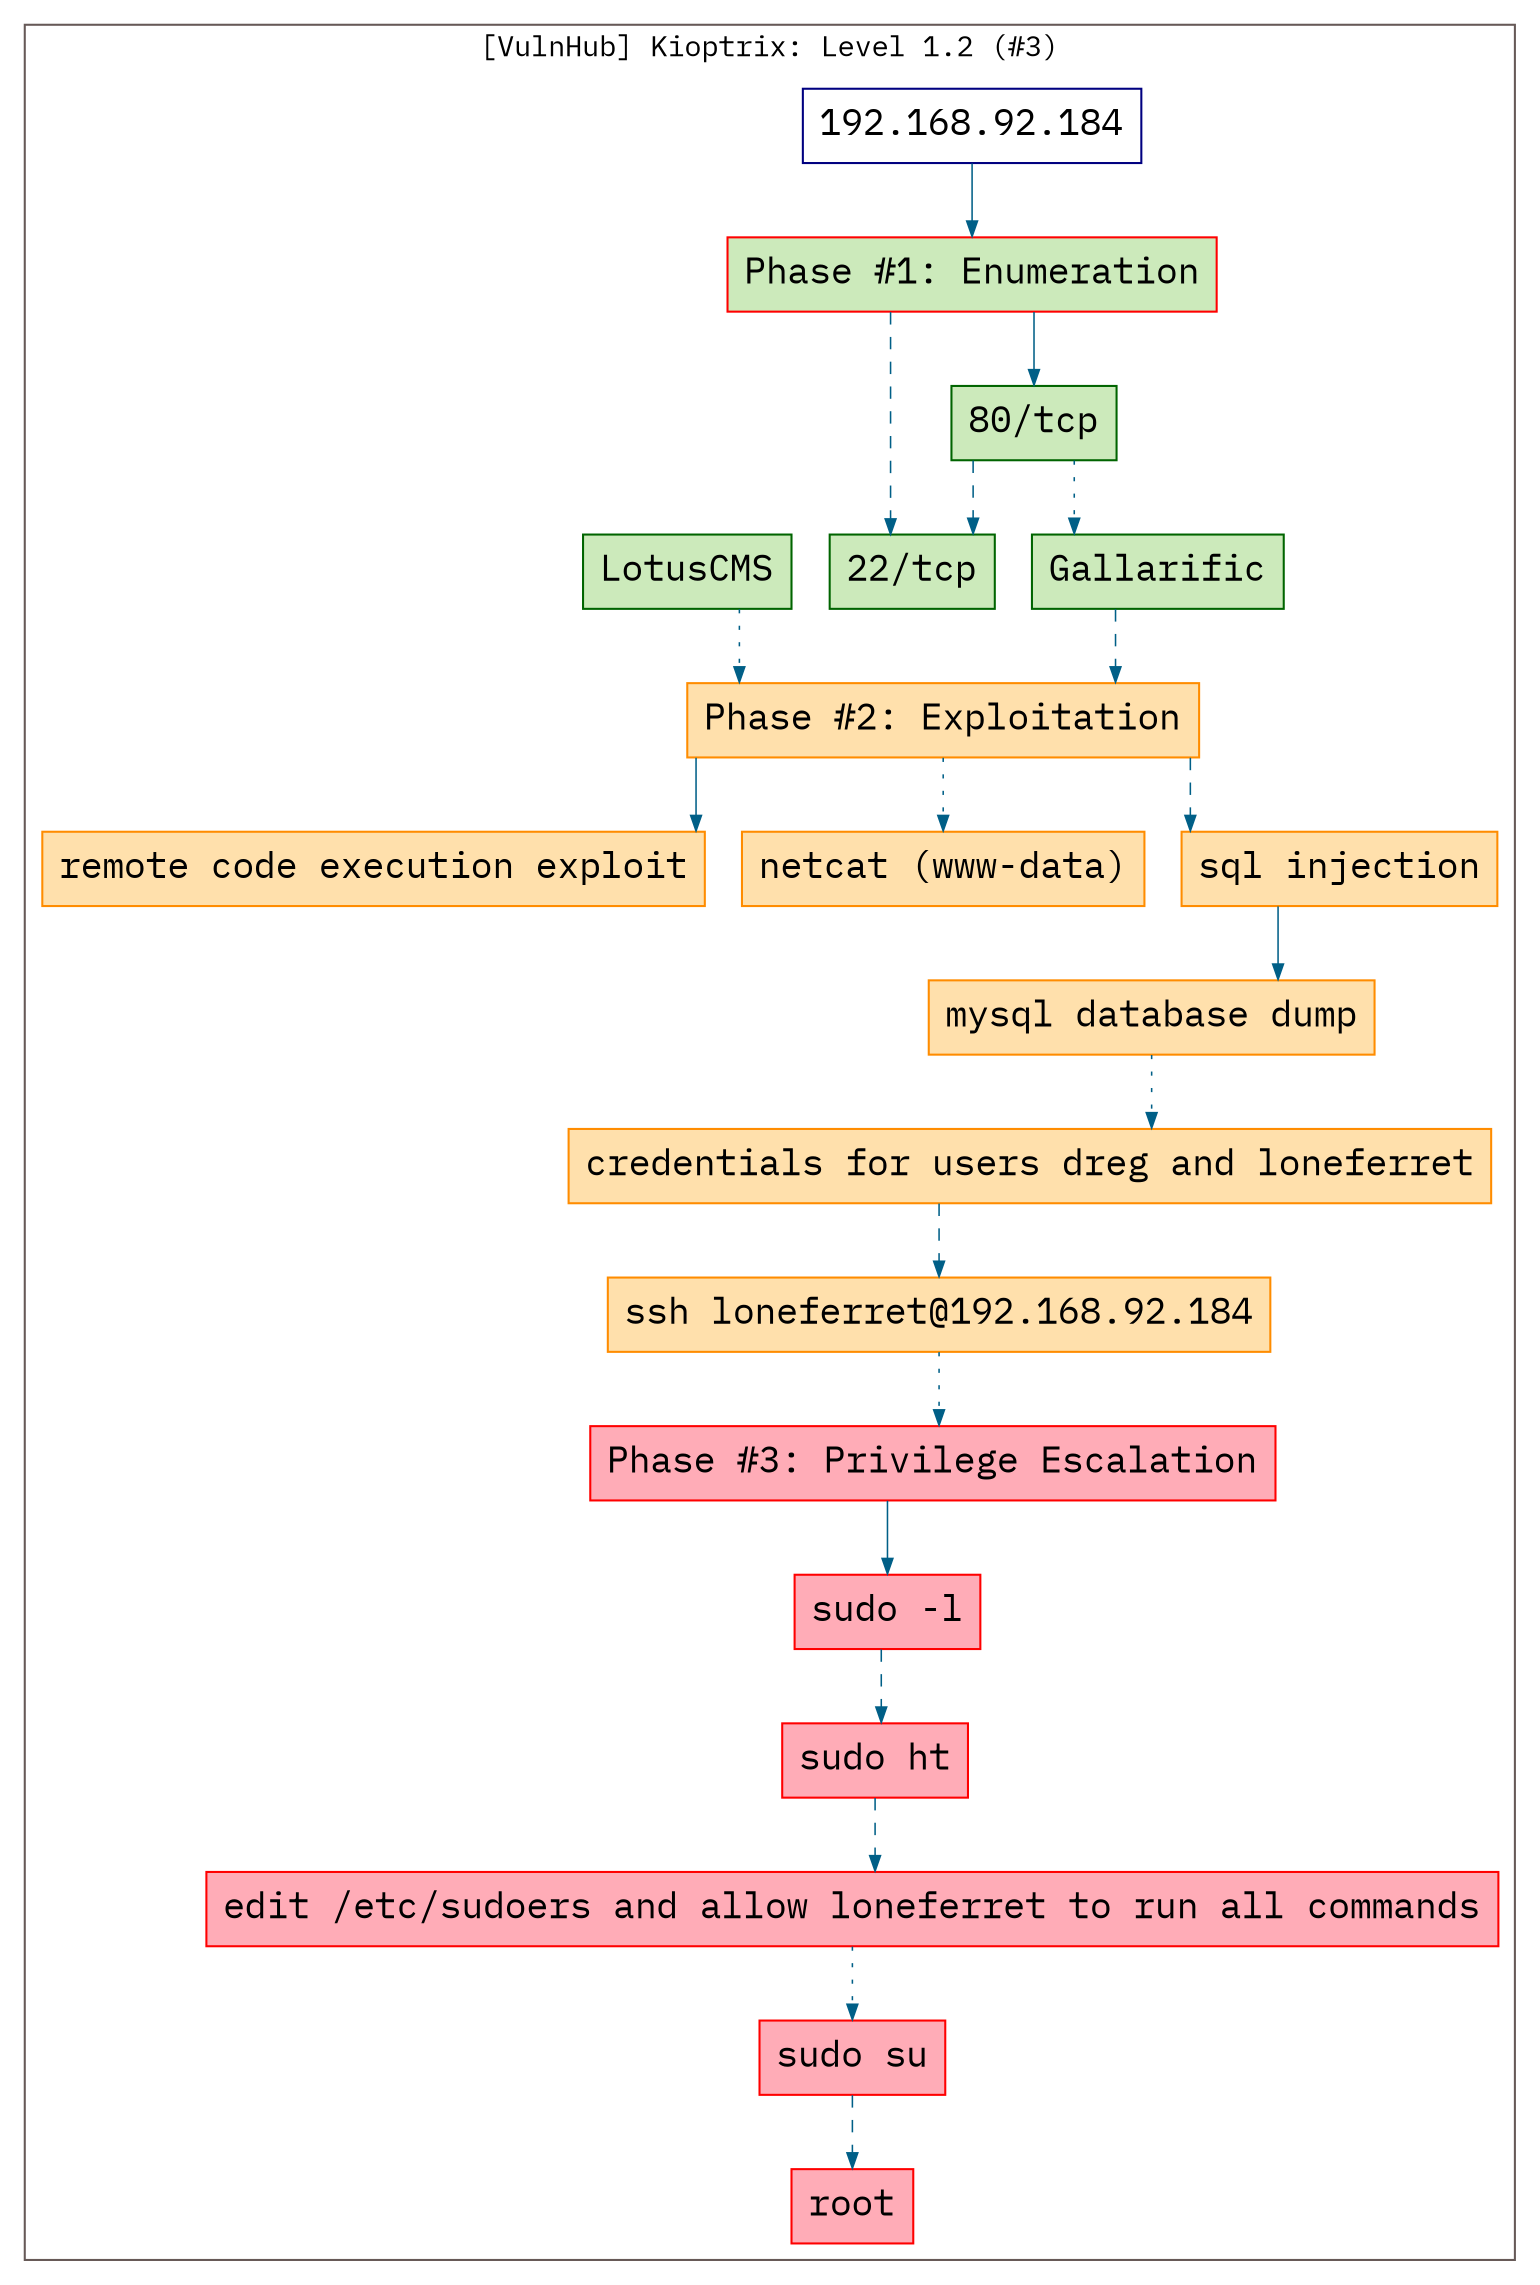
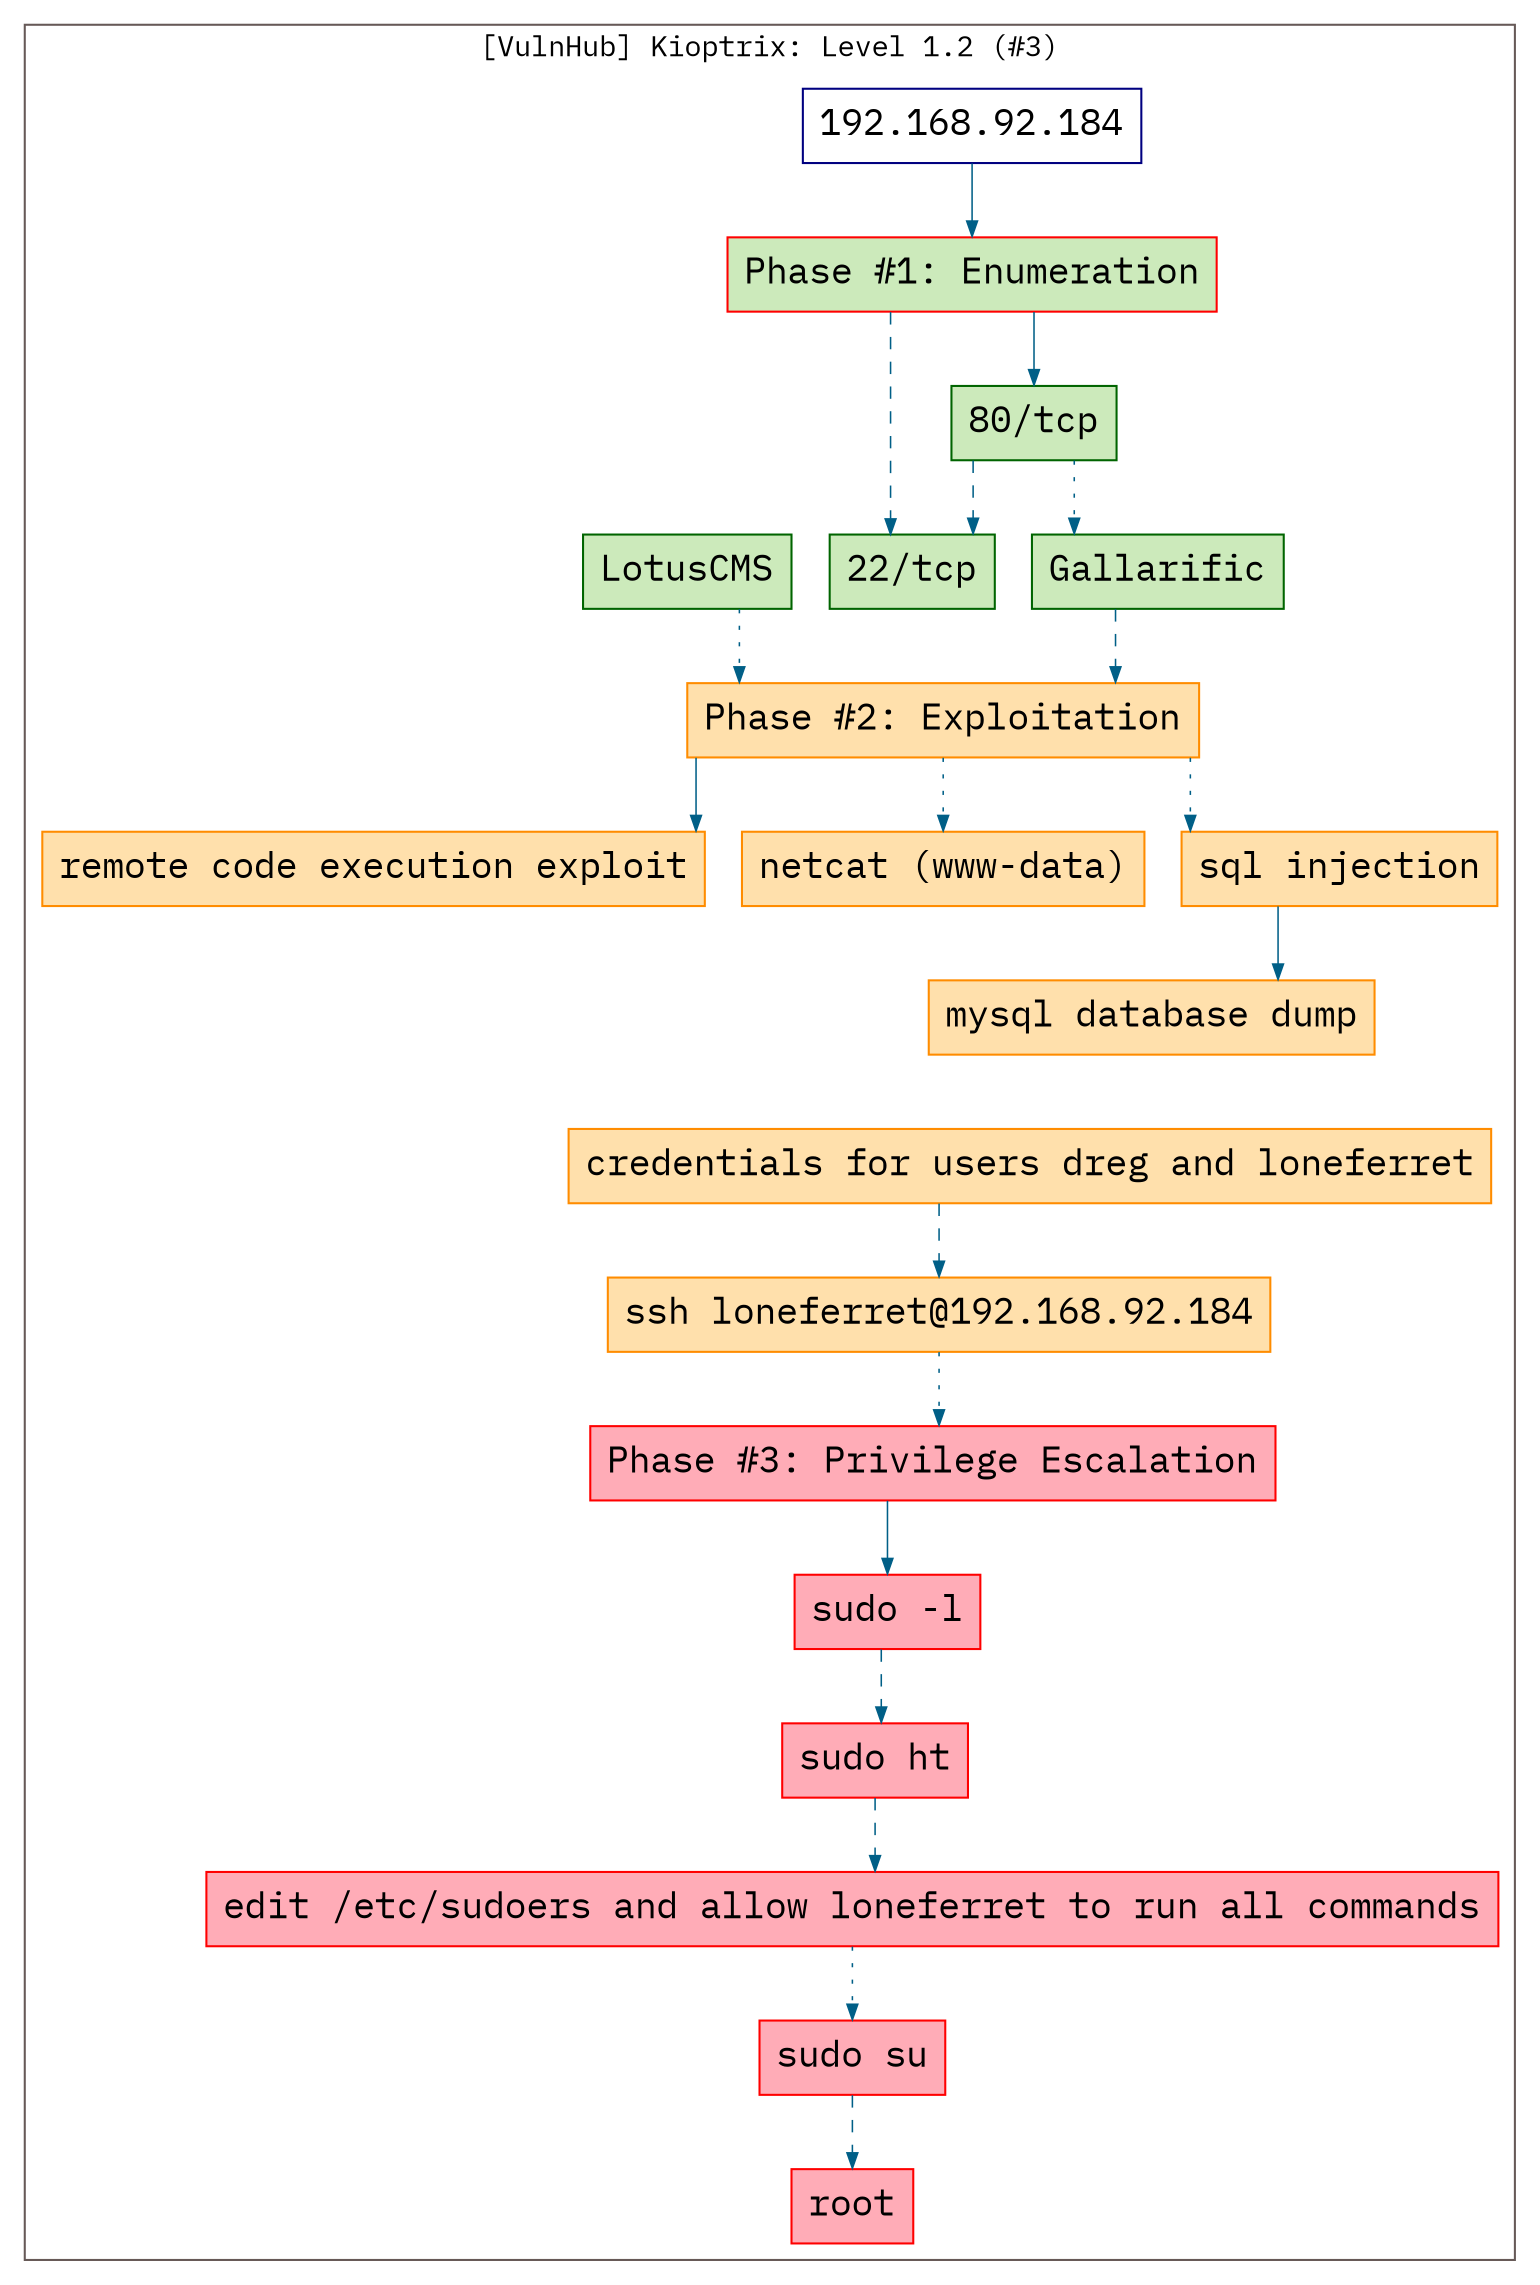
edge "Phase #2: Exploitation" -> "sql injection": style dashed -> dotted
edge "mysql database dump" -> "credentials for users dreg and loneferret": removed
